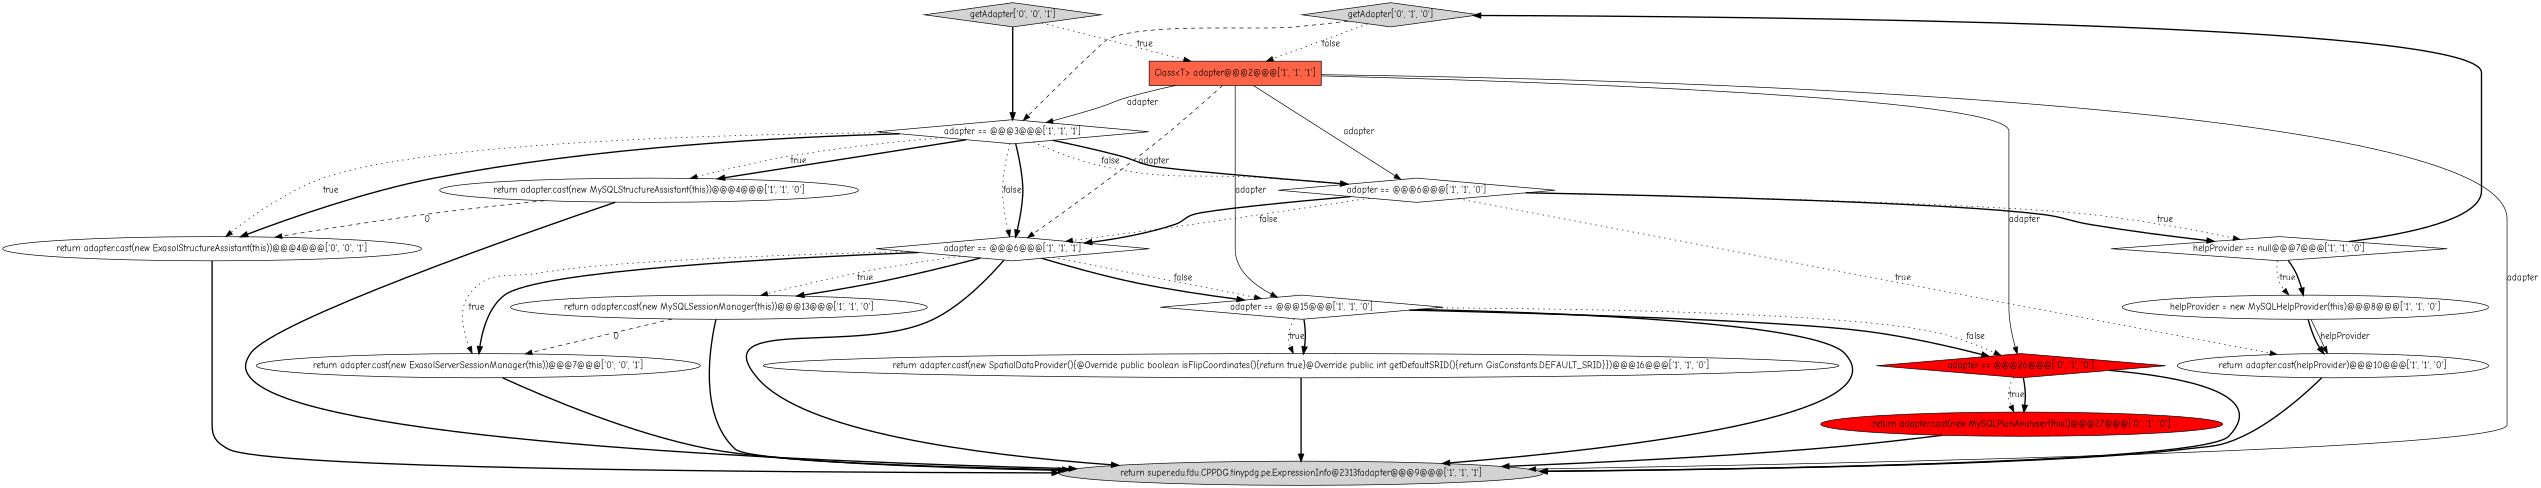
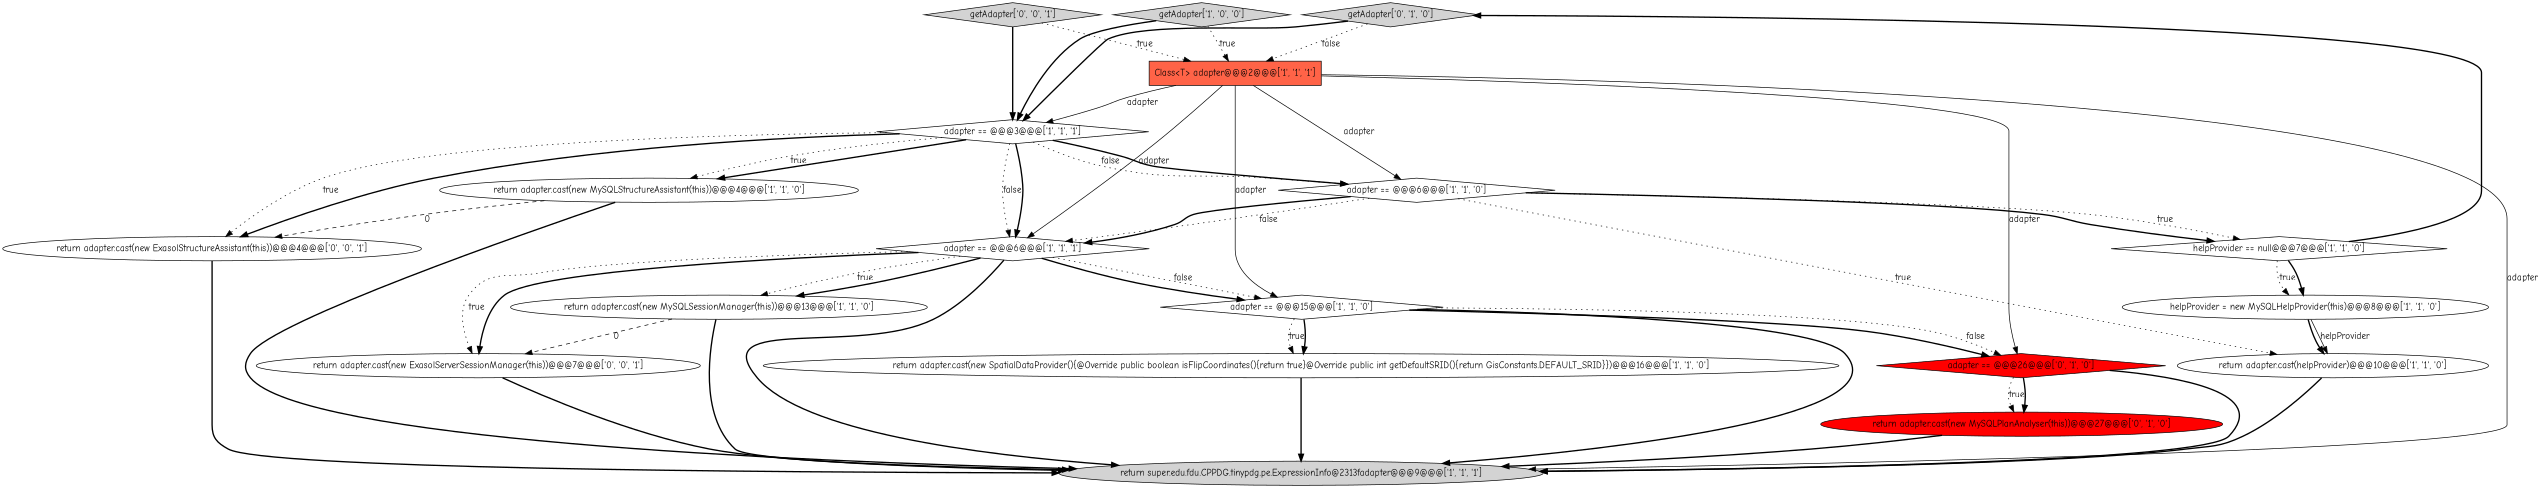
node "getAdapter['1', '0', '0']": added
edge "getAdapter['0', '1', '0']" -> "adapter == @@@3@@@['1', '1', '1']": style dashed -> bold
edge "Class<T> adapter@@@2@@@['1', '1', '1']" -> "adapter == @@@6@@@['1', '1', '1']": style dashed -> solid
